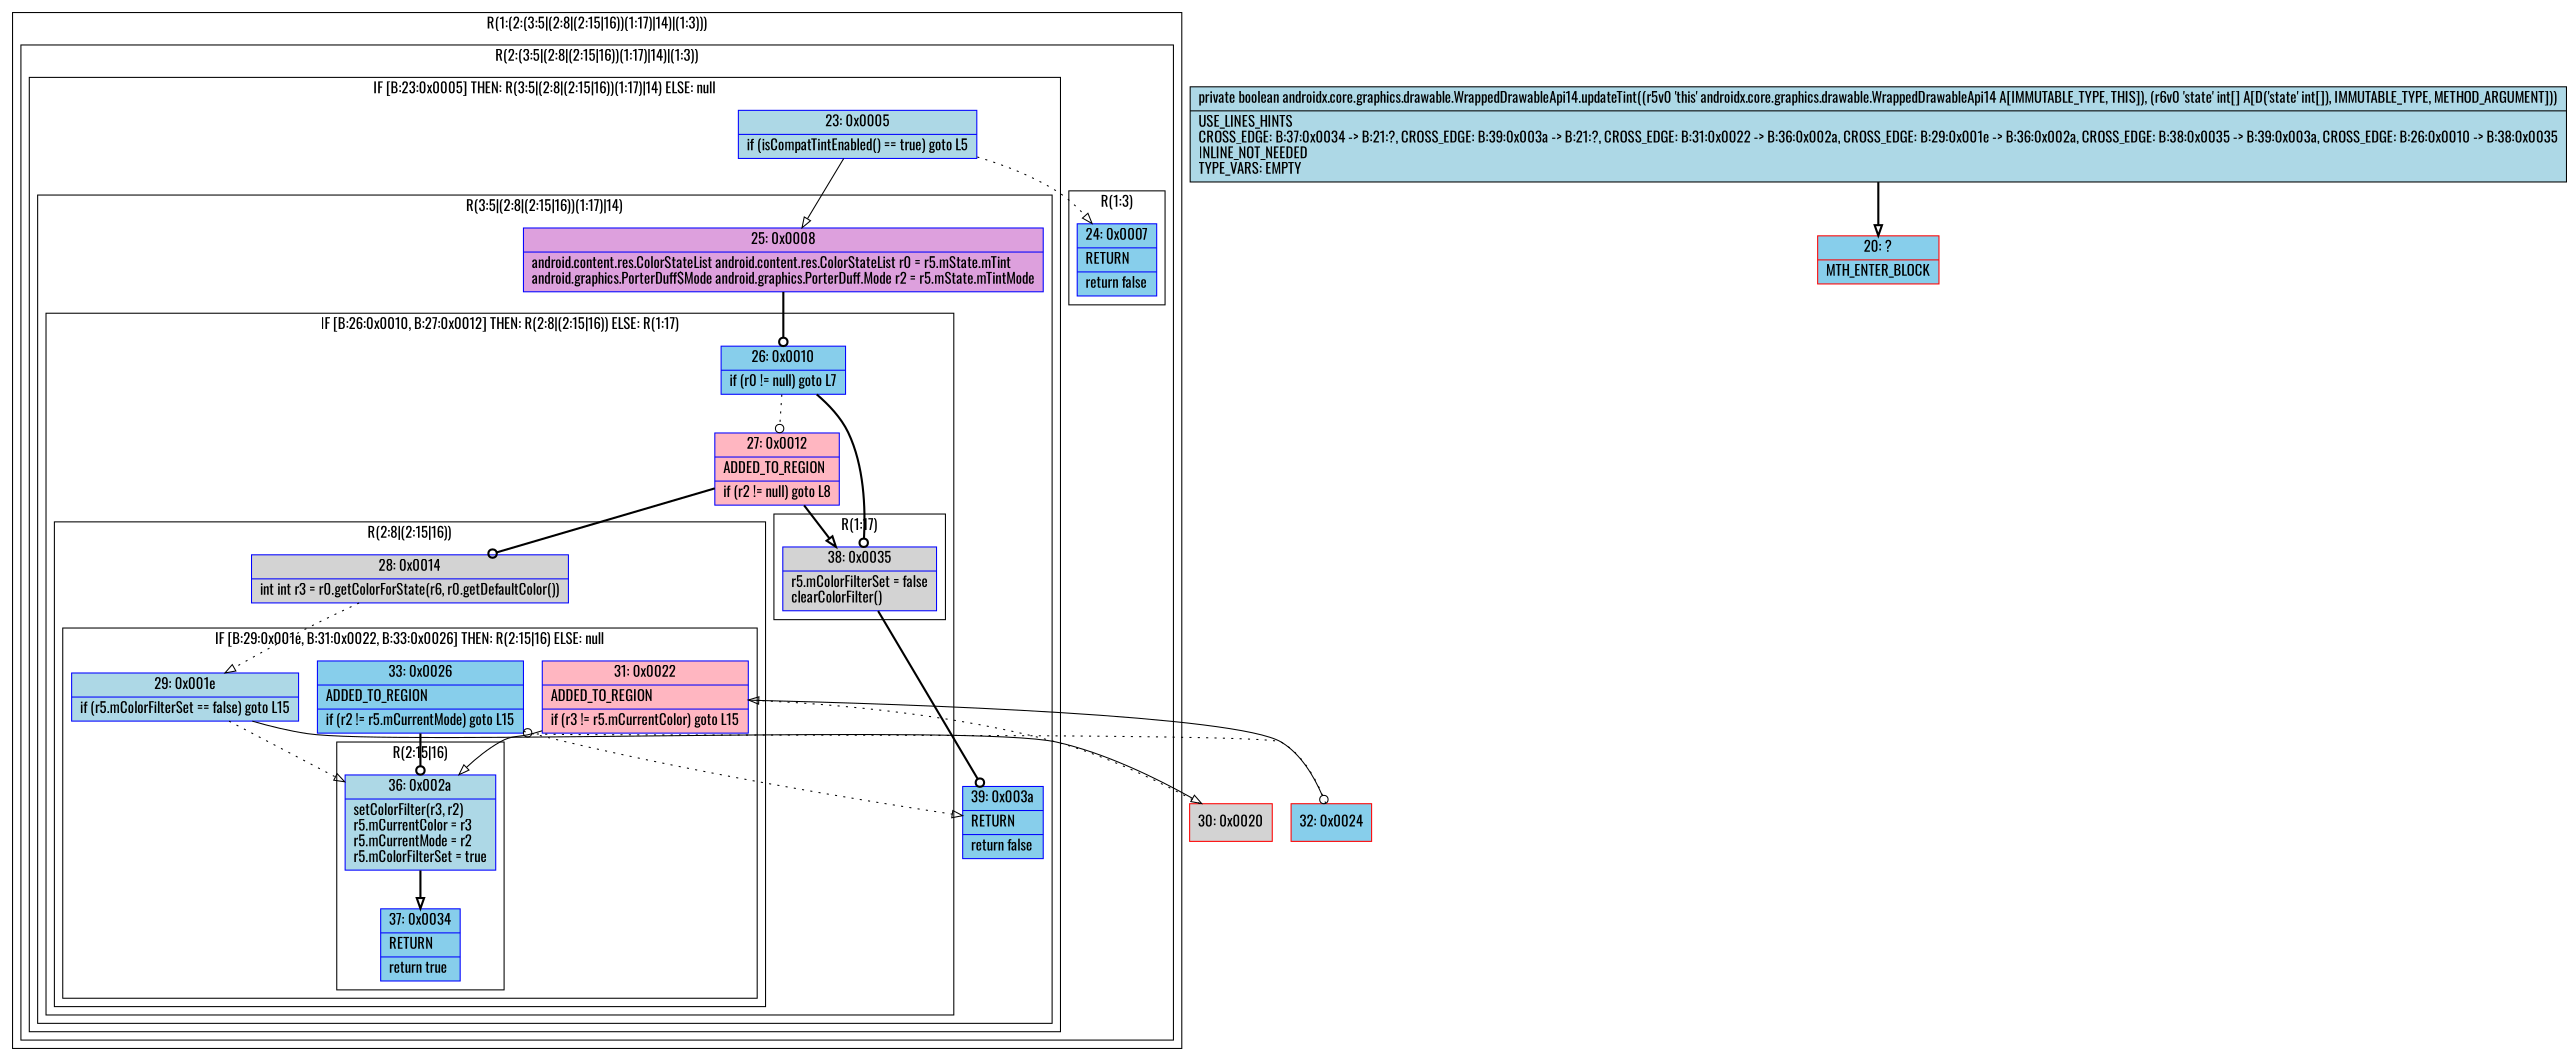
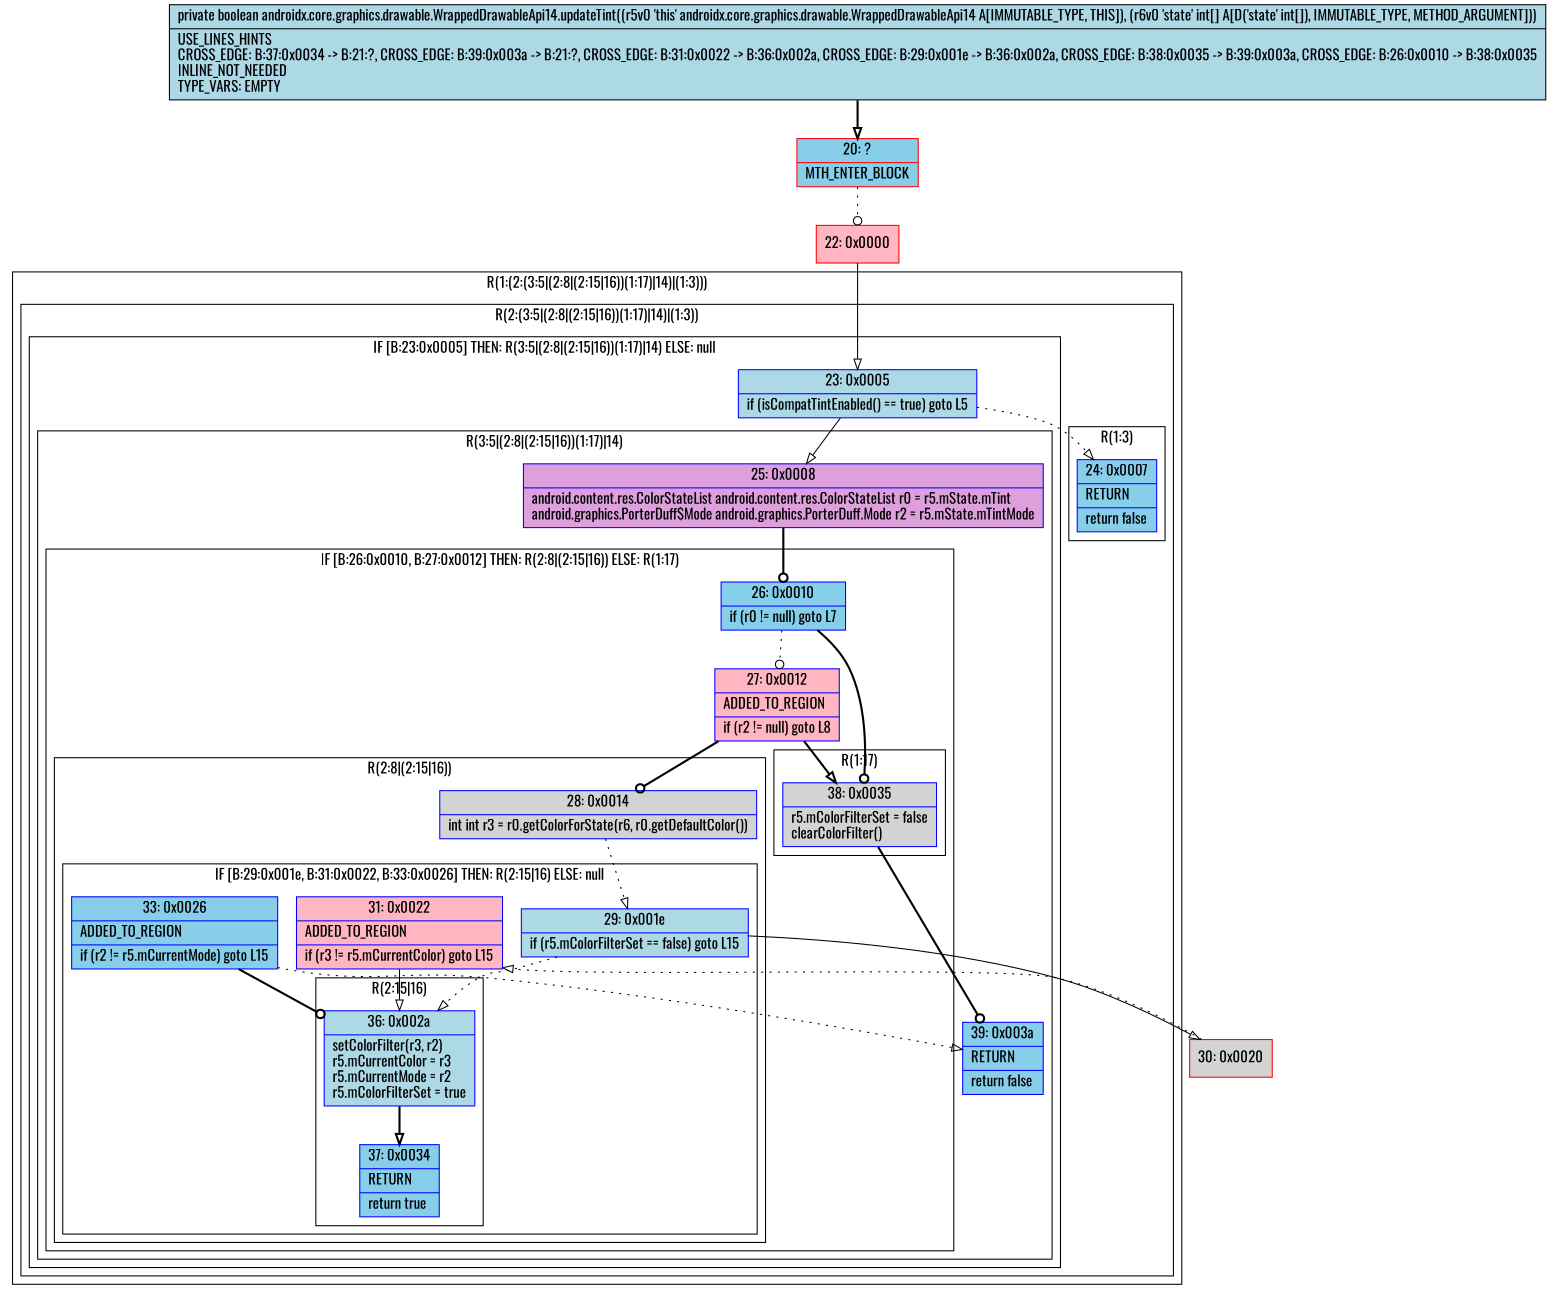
node "22: 0x0000": added
node "32: 0x0024": removed
